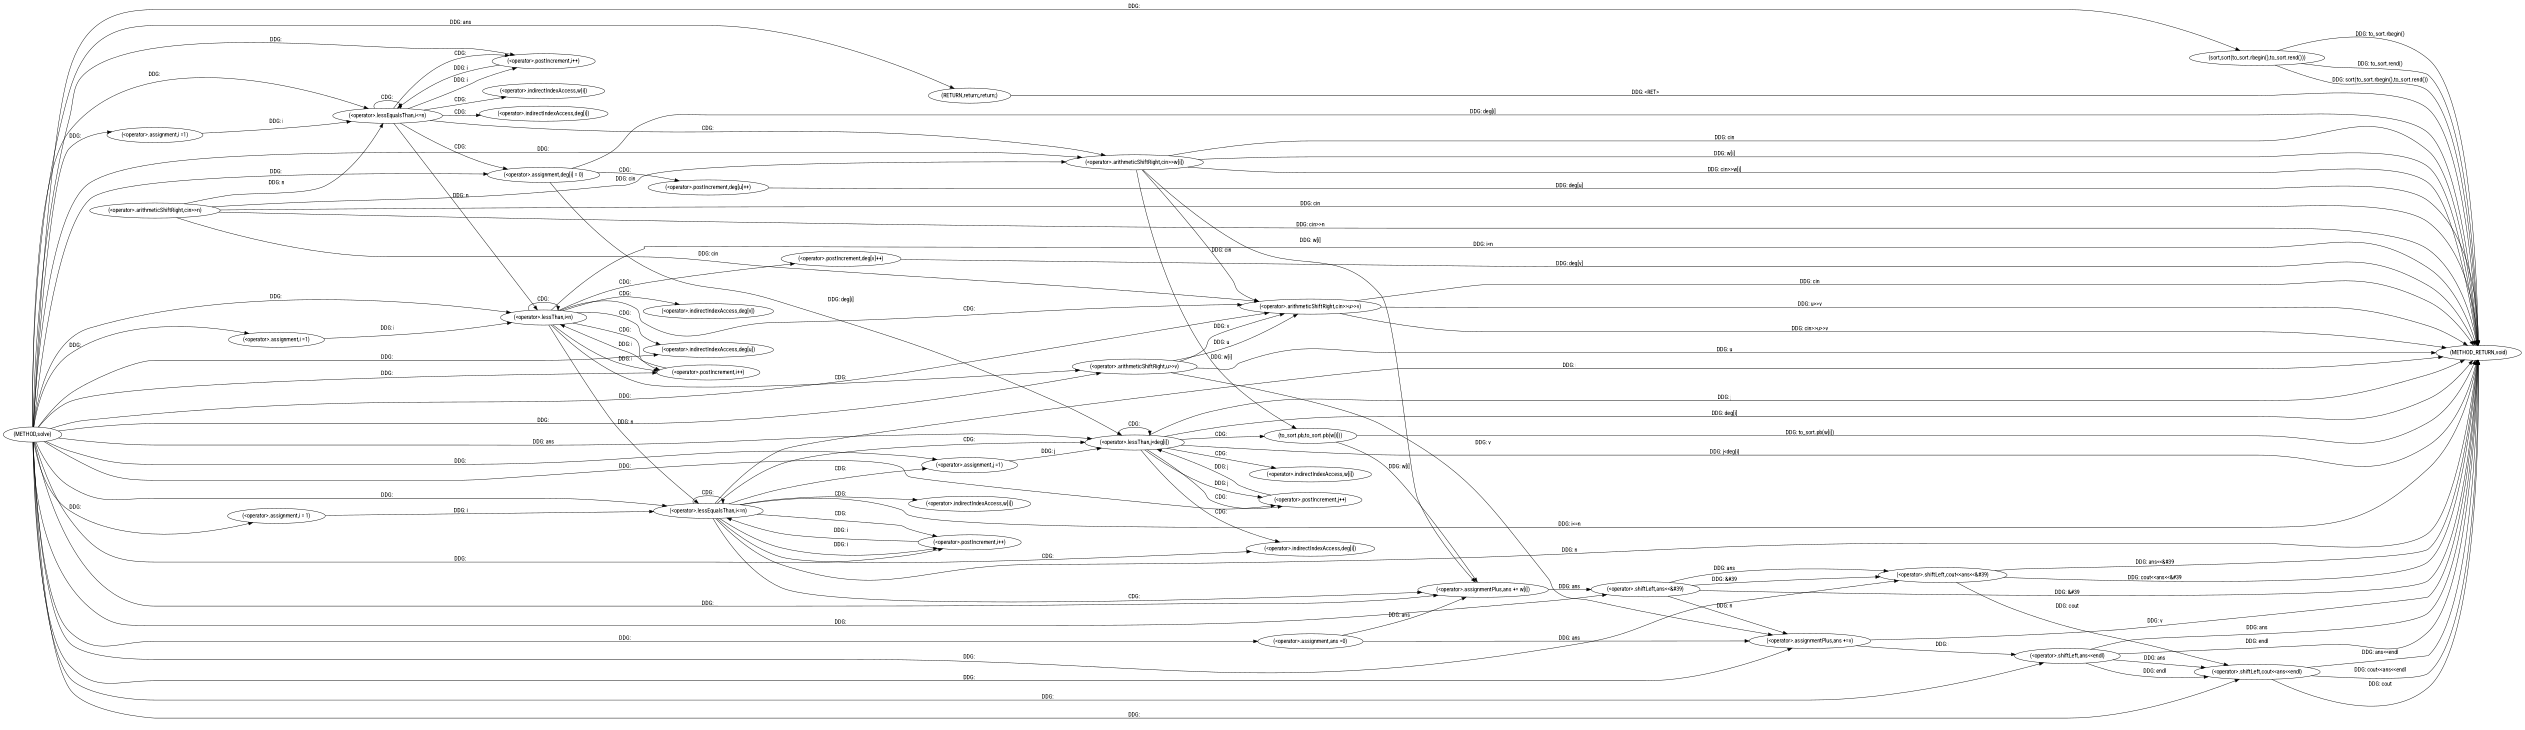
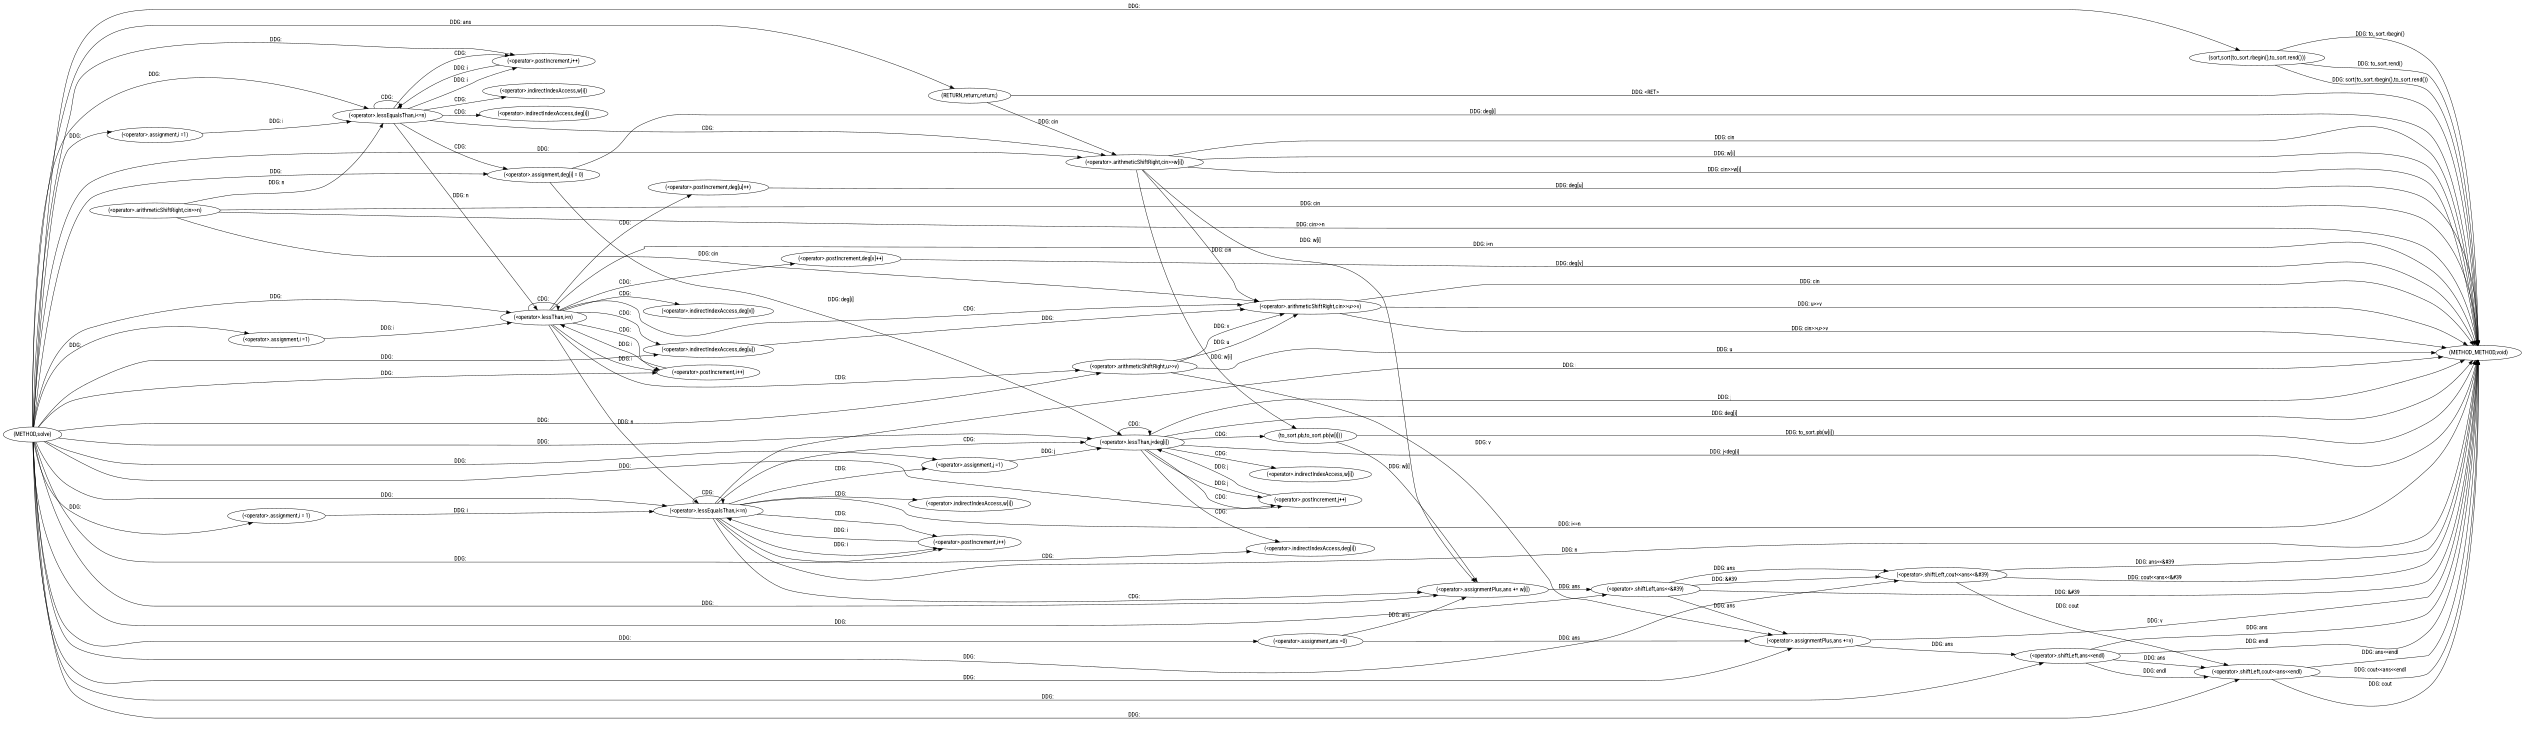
edge "(<operator>.assignment,deg[i] = 0)" -> "(<operator>.postIncrement,deg[u]++)": now "(<operator>.lessThan,i<n)" -> "(<operator>.postIncrement,deg[u]++)"
edge "(<operator>.arithmeticShiftRight,cin>>n)" -> "(<operator>.arithmeticShiftRight,cin>>w[i])": now "(RETURN,return;,return;)" -> "(<operator>.arithmeticShiftRight,cin>>w[i])"
node "(METHOD_RETURN,void)": label "(METHOD_RETURN,void)" -> "(METHOD_METHOD,void)"
edge "(METHOD,solve)" -> "(<operator>.arithmeticShiftRight,cin>>u>>v)": now "(<operator>.indirectIndexAccess,deg[u])" -> "(<operator>.arithmeticShiftRight,cin>>u>>v)"
edge "(METHOD,solve)" -> "(<operator>.lessThan,j<deg[i])": label "DDG: ans" -> "DDG: "
edge "(<operator>.shiftLeft,ans<<&#39)" -> "(<operator>.assignmentPlus,ans +=v)": label "DDG: n" -> "DDG: ans"
edge "(<operator>.assignmentPlus,ans +=v)" -> "(<operator>.shiftLeft,ans<<endl)": label "DDG: i" -> "DDG: ans"
